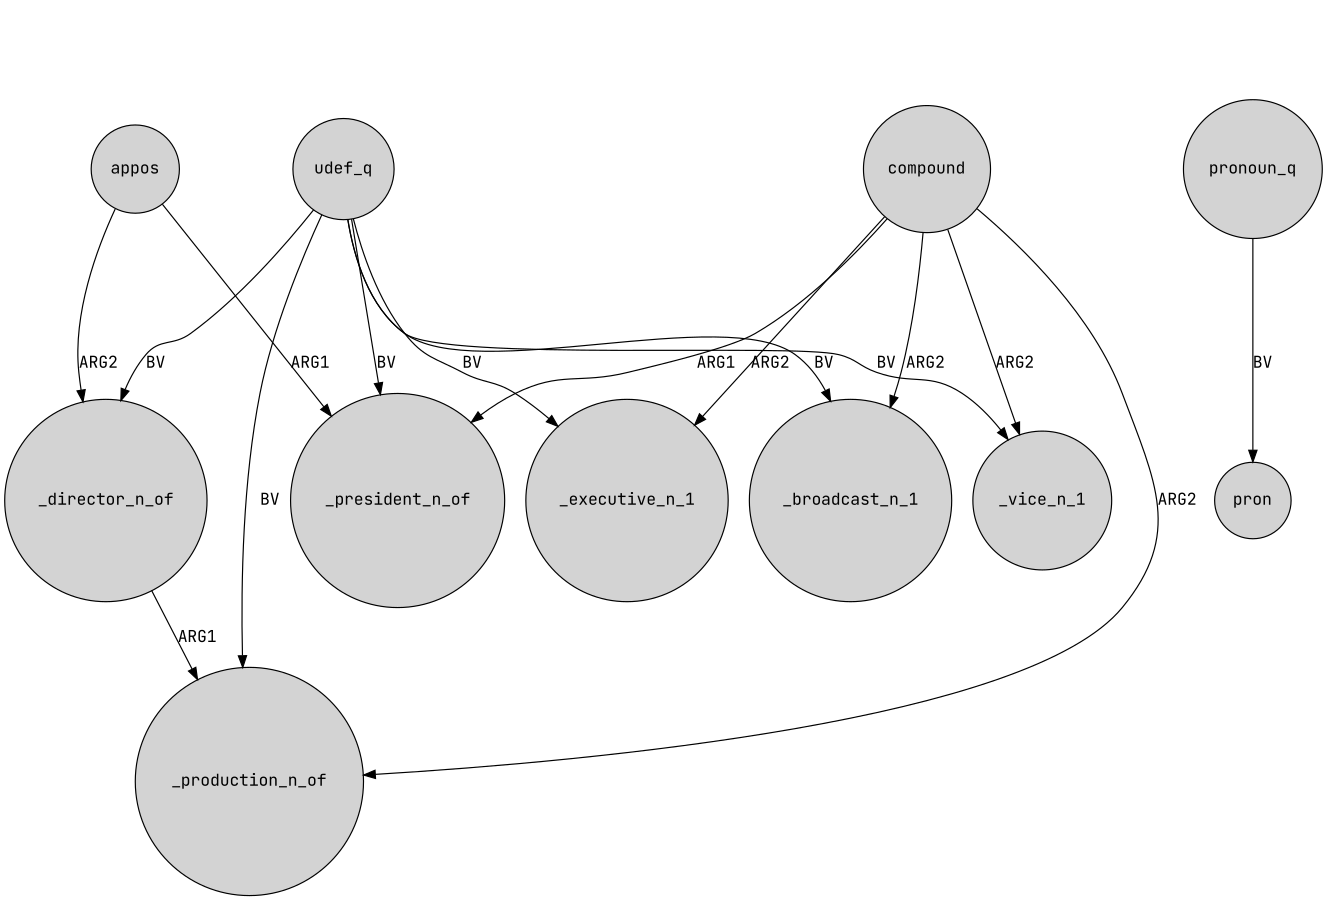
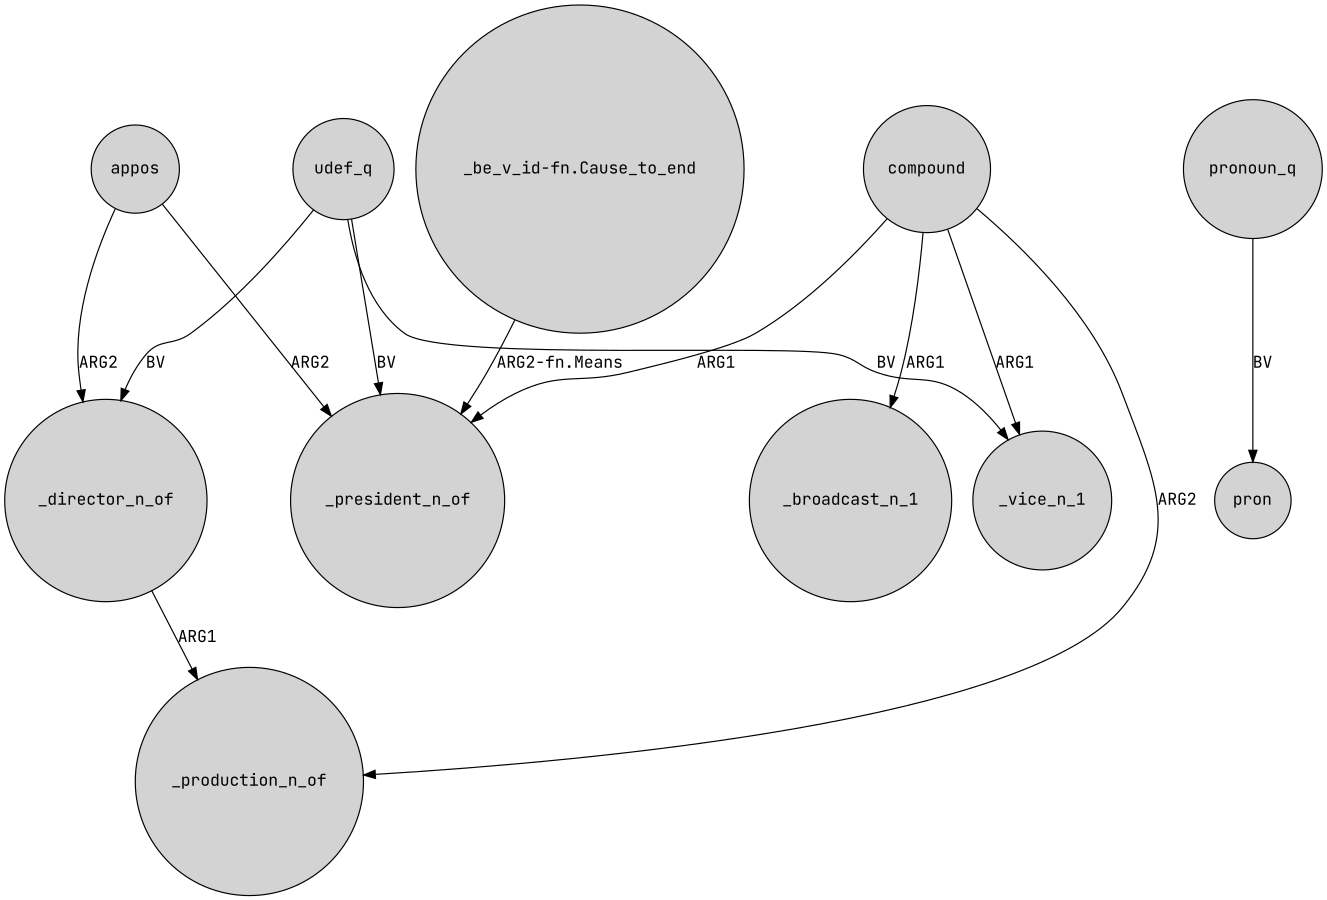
node "_be_v_id-fn.Cause_to_end": added
edge "udef_q" -> "_broadcast_n_1": removed, label "BV"
edge "appos" -> "_president_n_of": label "ARG1" -> "ARG2"
edge "compound" -> "_broadcast_n_1": label "ARG2" -> "ARG1"
edge "compound" -> "_vice_n_1": label "ARG2" -> "ARG1"
edge "udef_q" -> "_production_n_of": removed, label "BV"
node "_executive_n_1": removed
